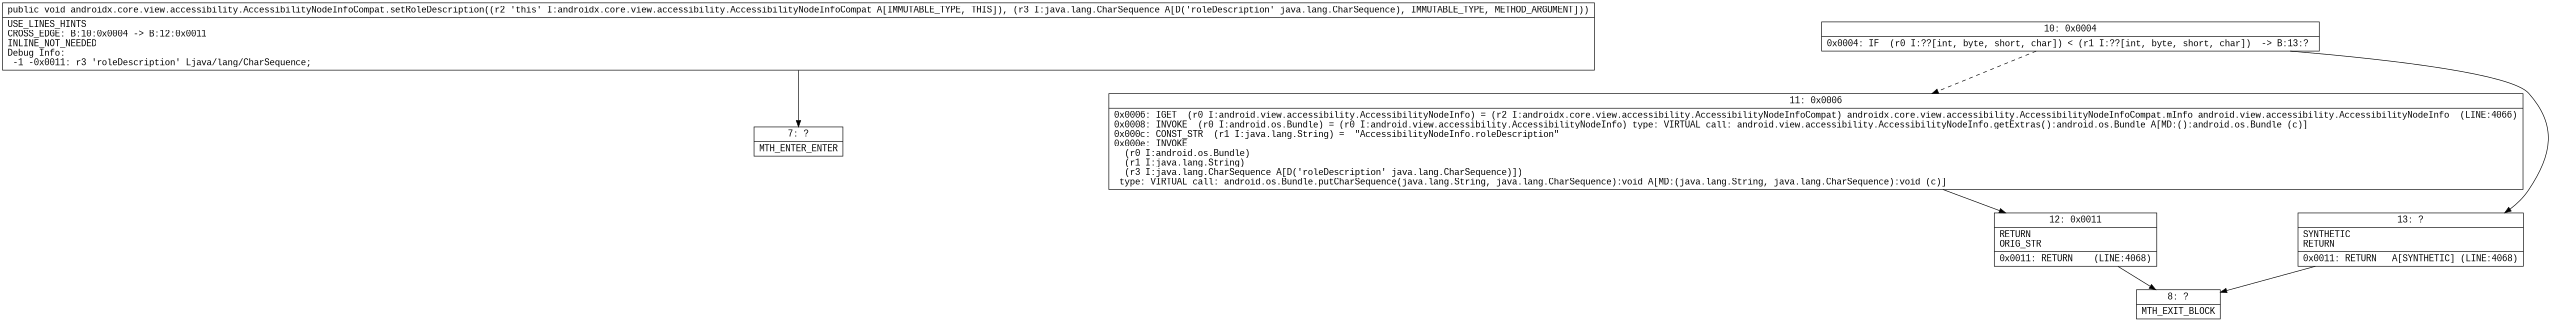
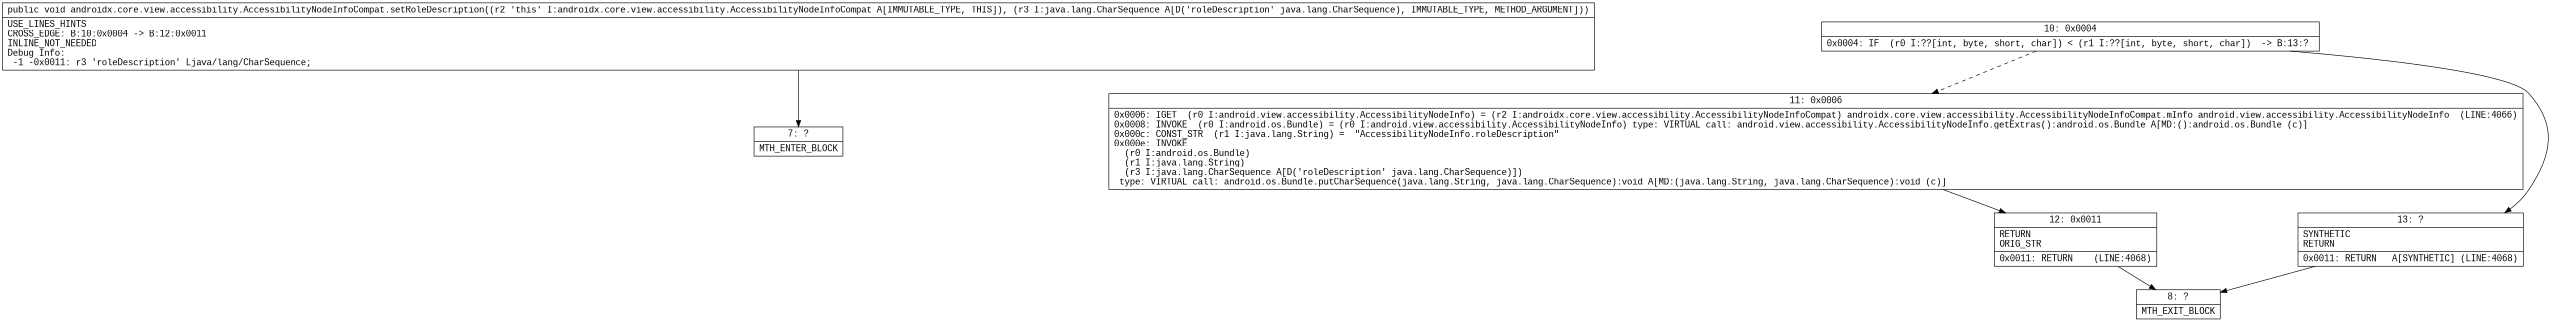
node "7: ?": text "MTH_ENTER_ENTER" -> "MTH_ENTER_BLOCK"
